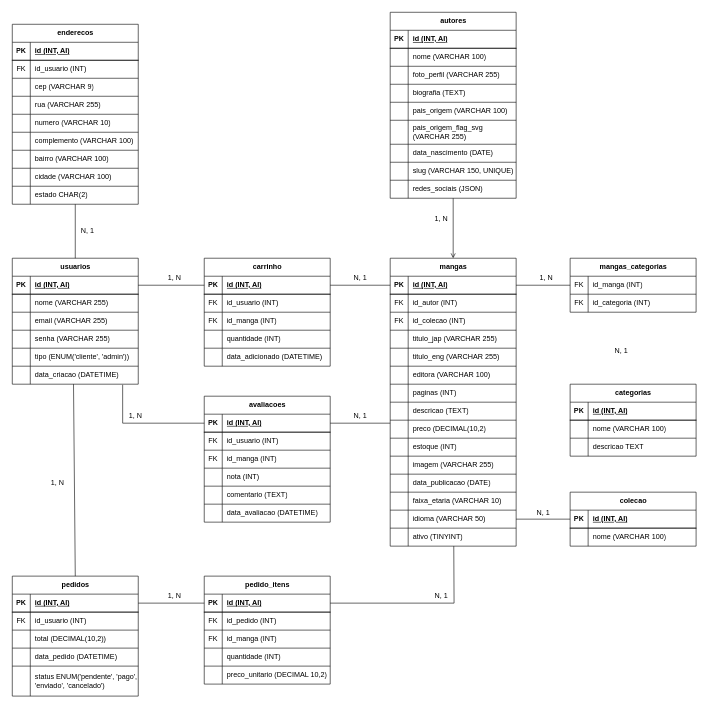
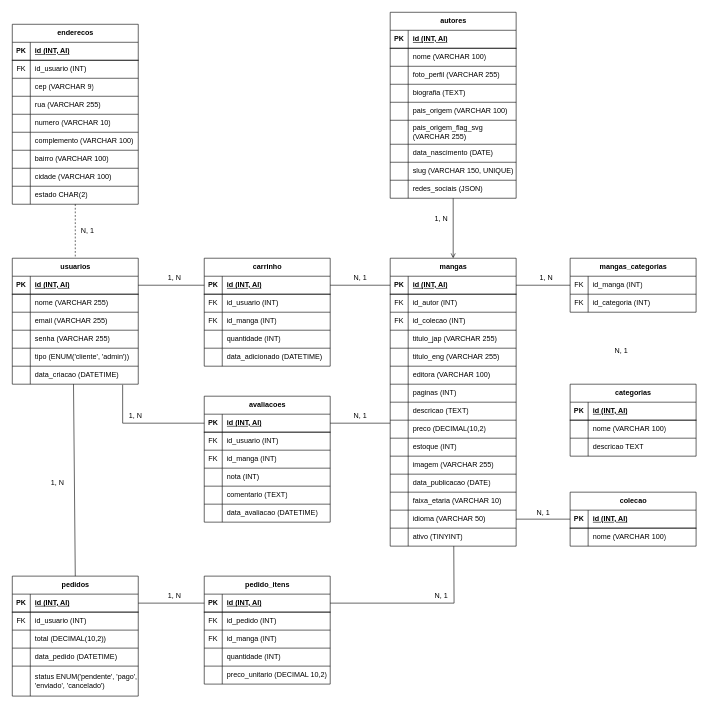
edge "enderecos" -- "usuarios": style solid -> dashed
